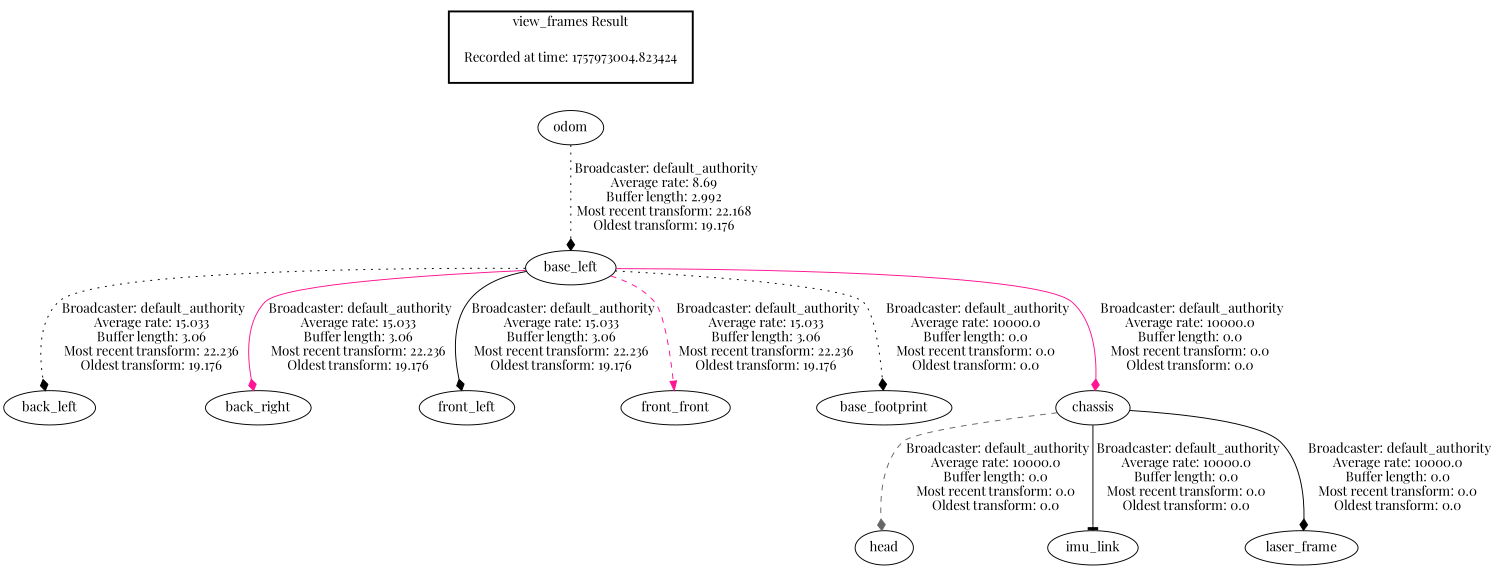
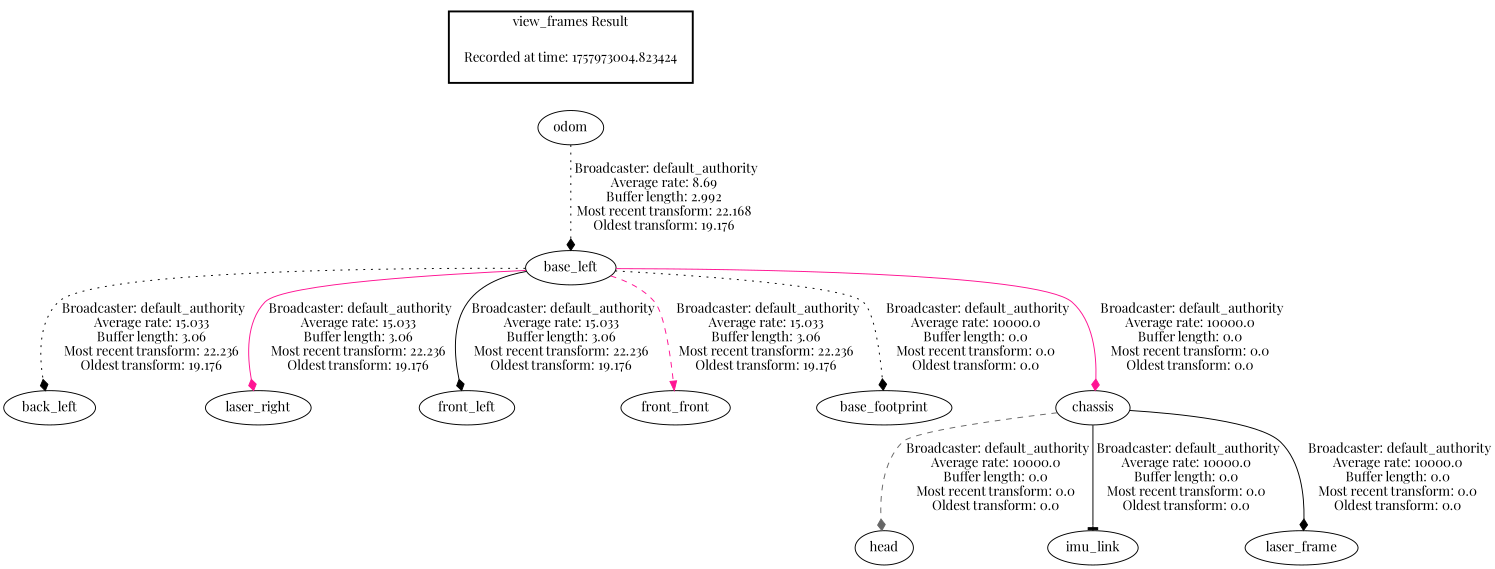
node "back_right": label "back_right" -> "laser_right"
